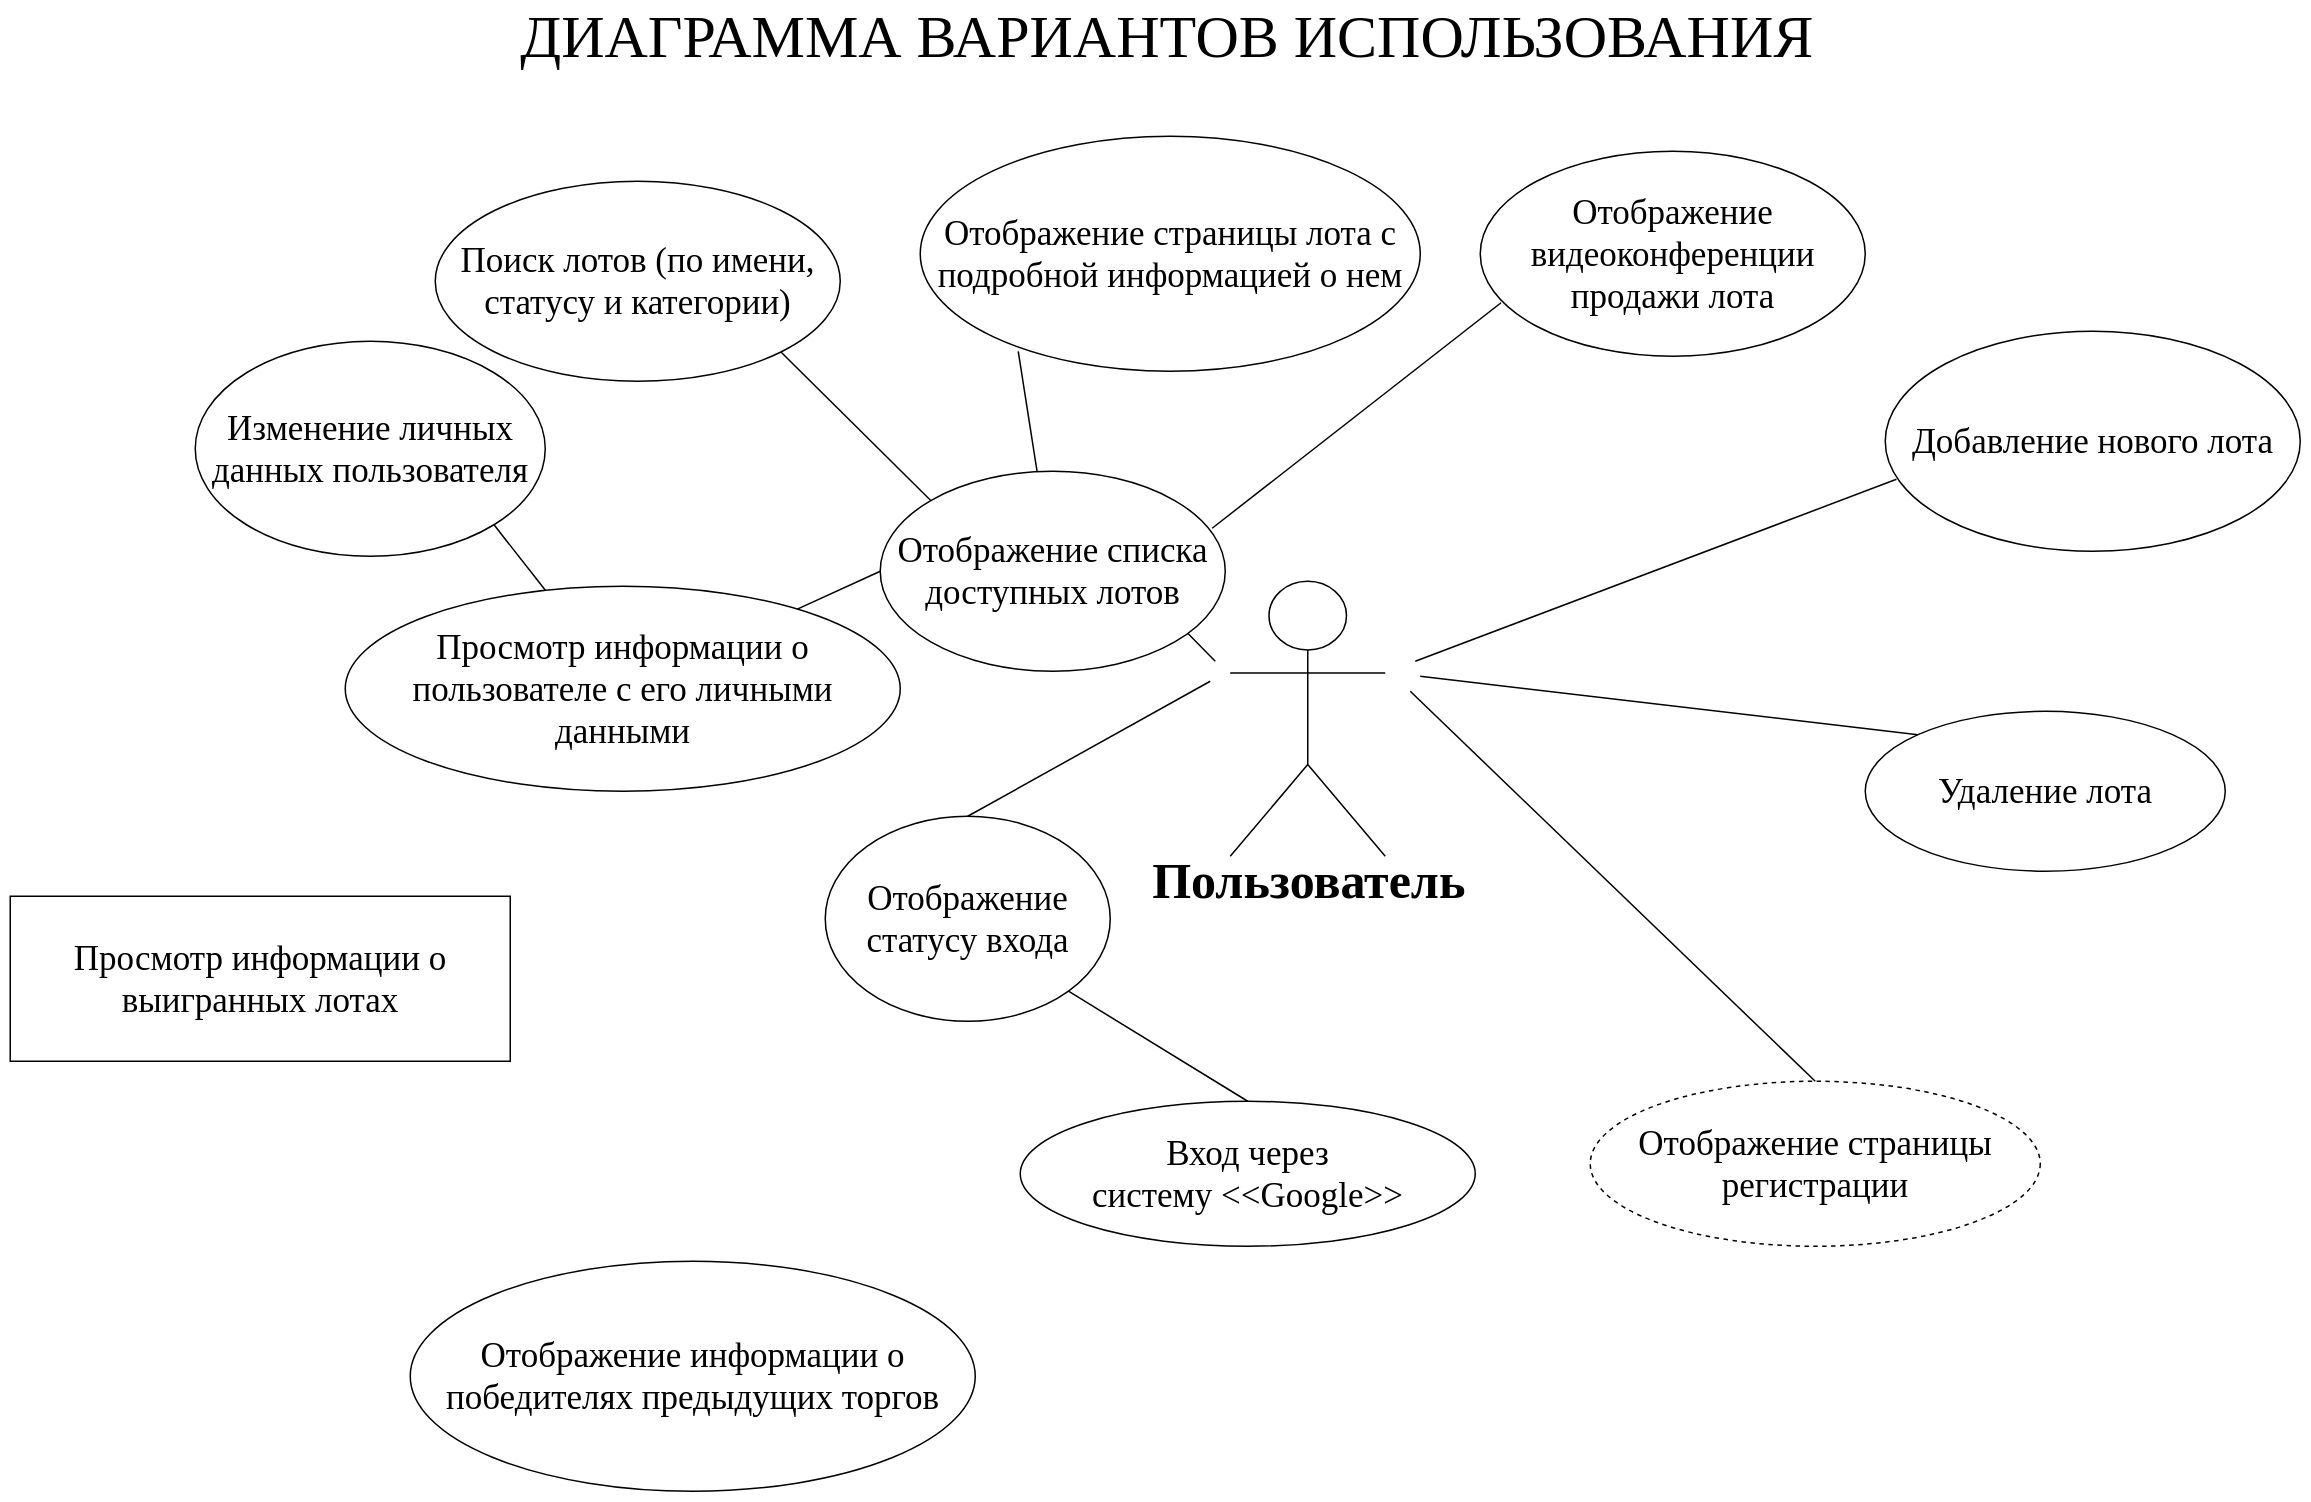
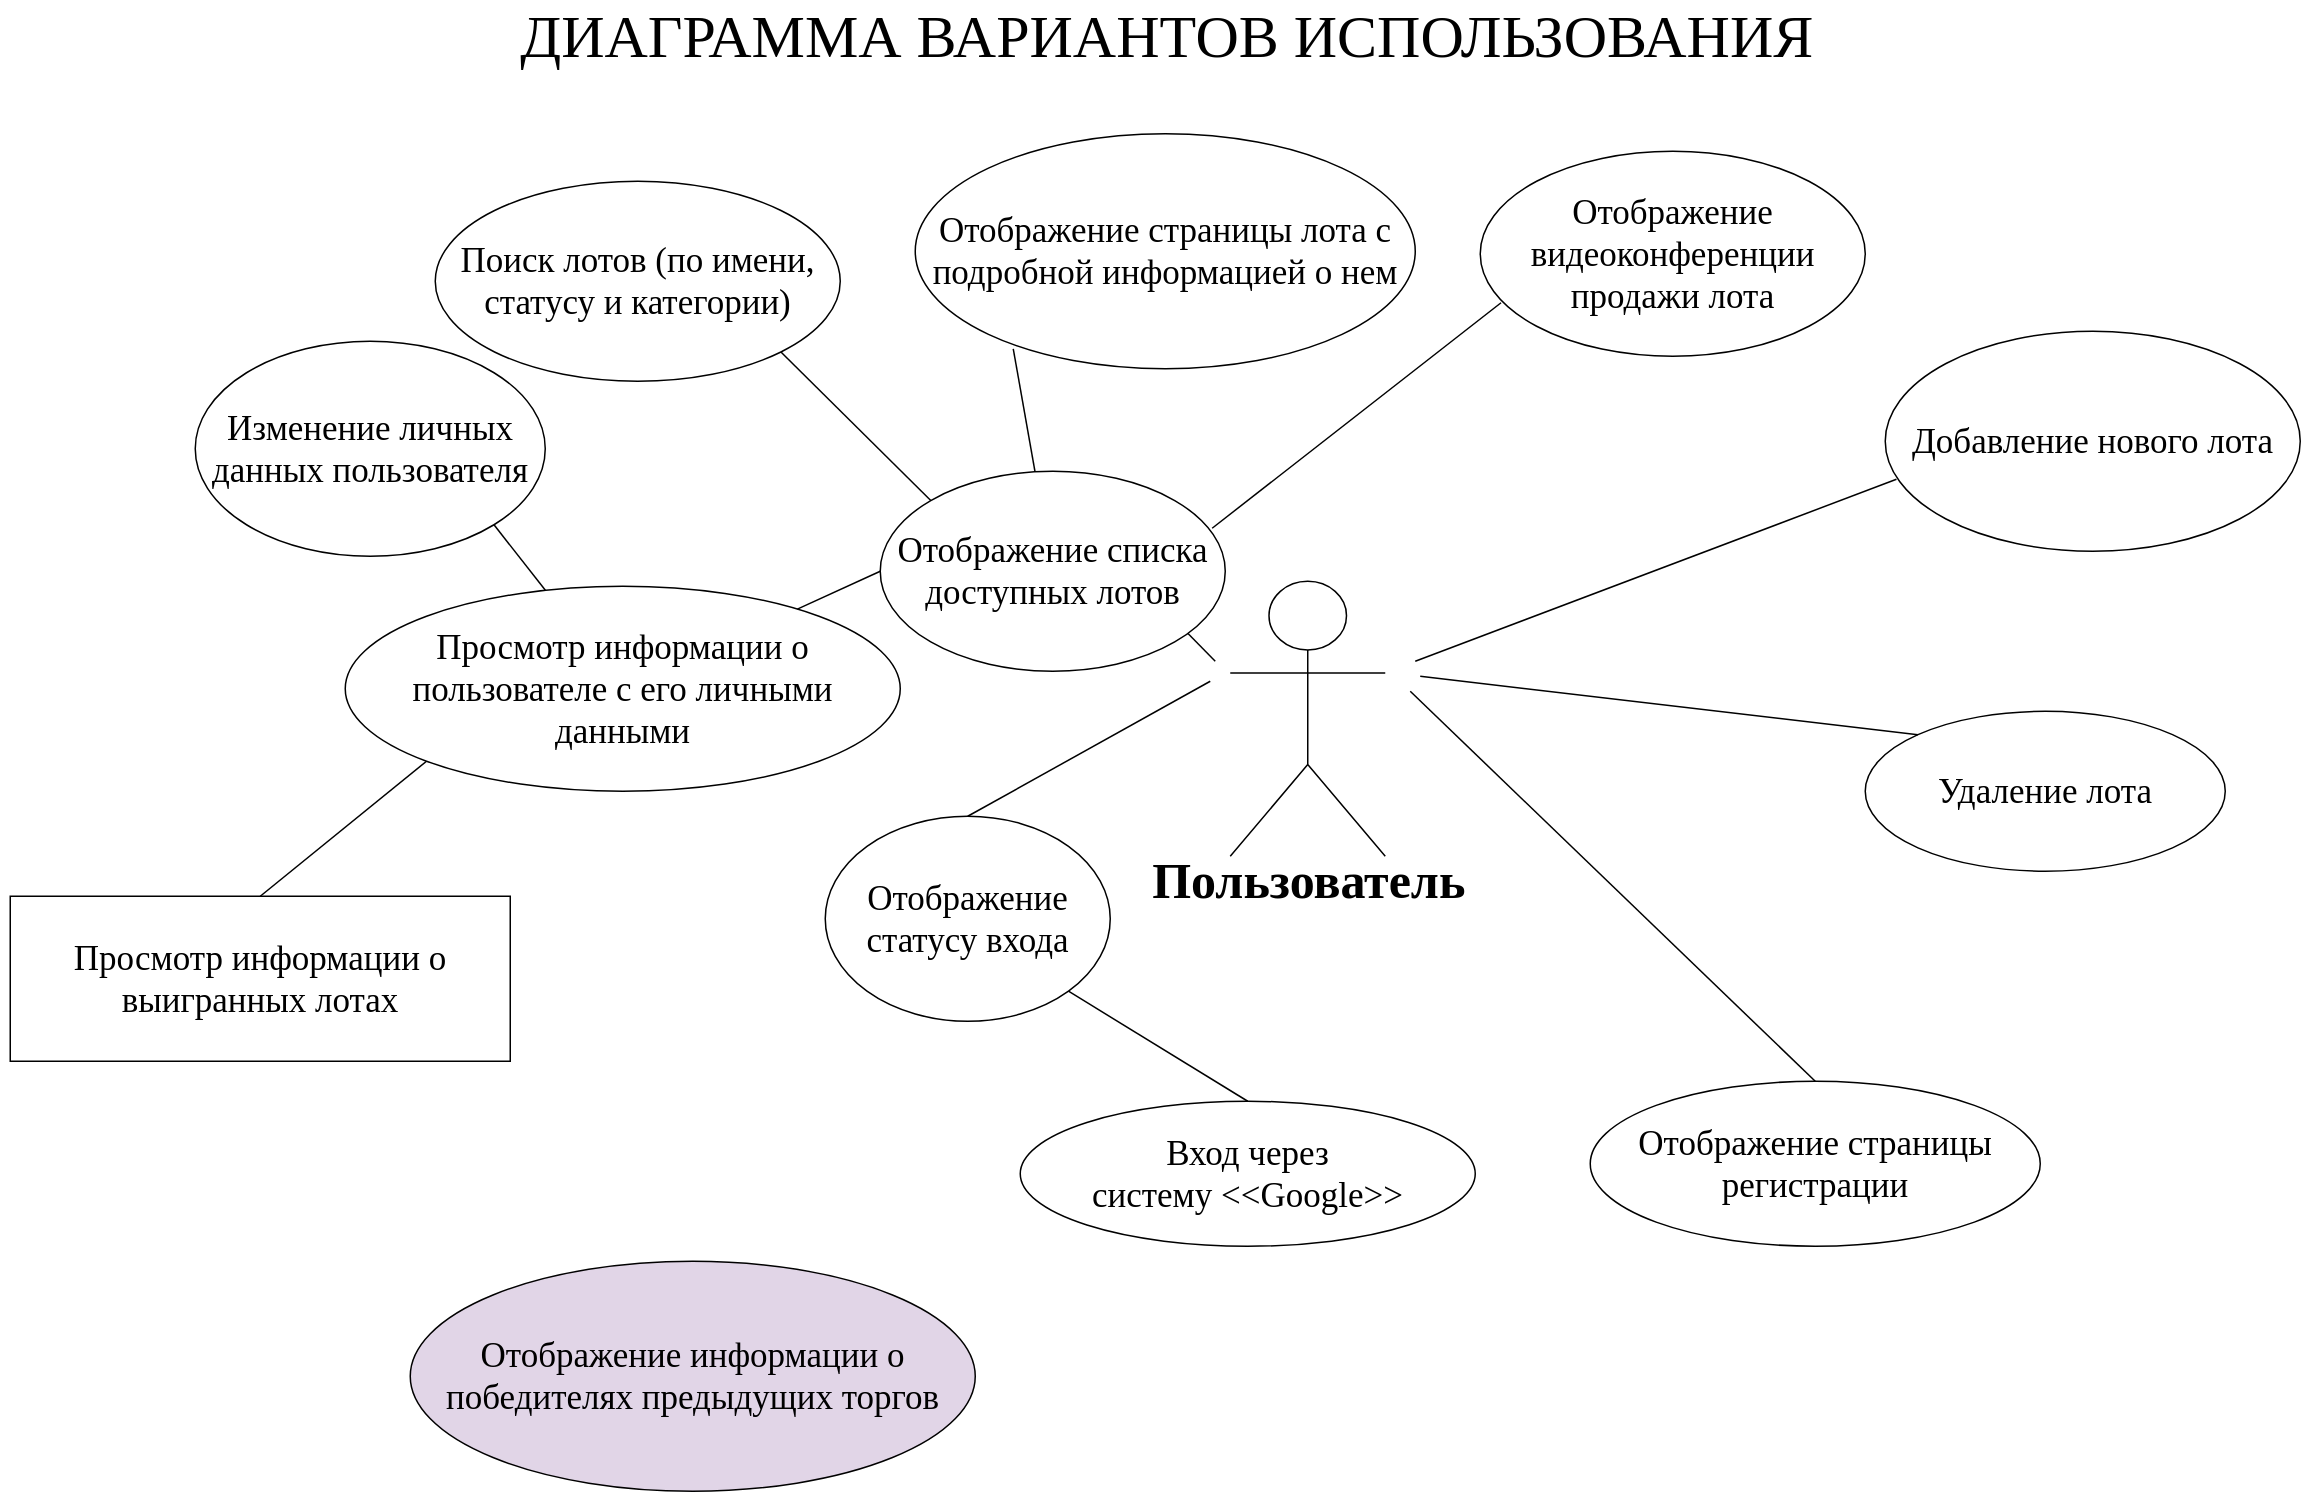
node "Отображение страницы лота с подробной информацией о нем": moved (1170, 254) -> (1165, 251)
edge "Просмотр информации о пользователе с его личными данными" -- "Просмотр информации о выигранных лотах": added
node "Отображение страницы регистрации": style dashed -> solid
node "Отображение информации о победителях предыдущих торгов": fillcolor #ffffff -> #e1d5e7
